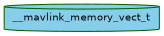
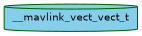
node "__mavlink_memory_vect_t": label "__mavlink_memory_vect_t" -> "__mavlink_vect_vect_t"
